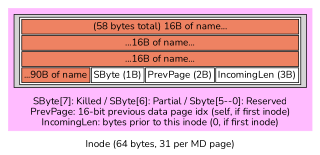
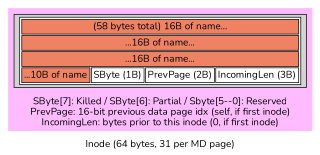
node "(58 bytes total) 16B of name...": text "...90B of name" -> "...10B of name"
